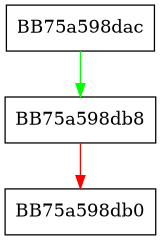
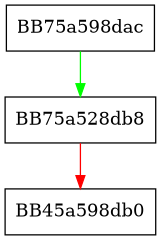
node "BB75a598db8": label "BB75a598db8" -> "BB75a528db8"
node "BB75a598db0": label "BB75a598db0" -> "BB45a598db0"
